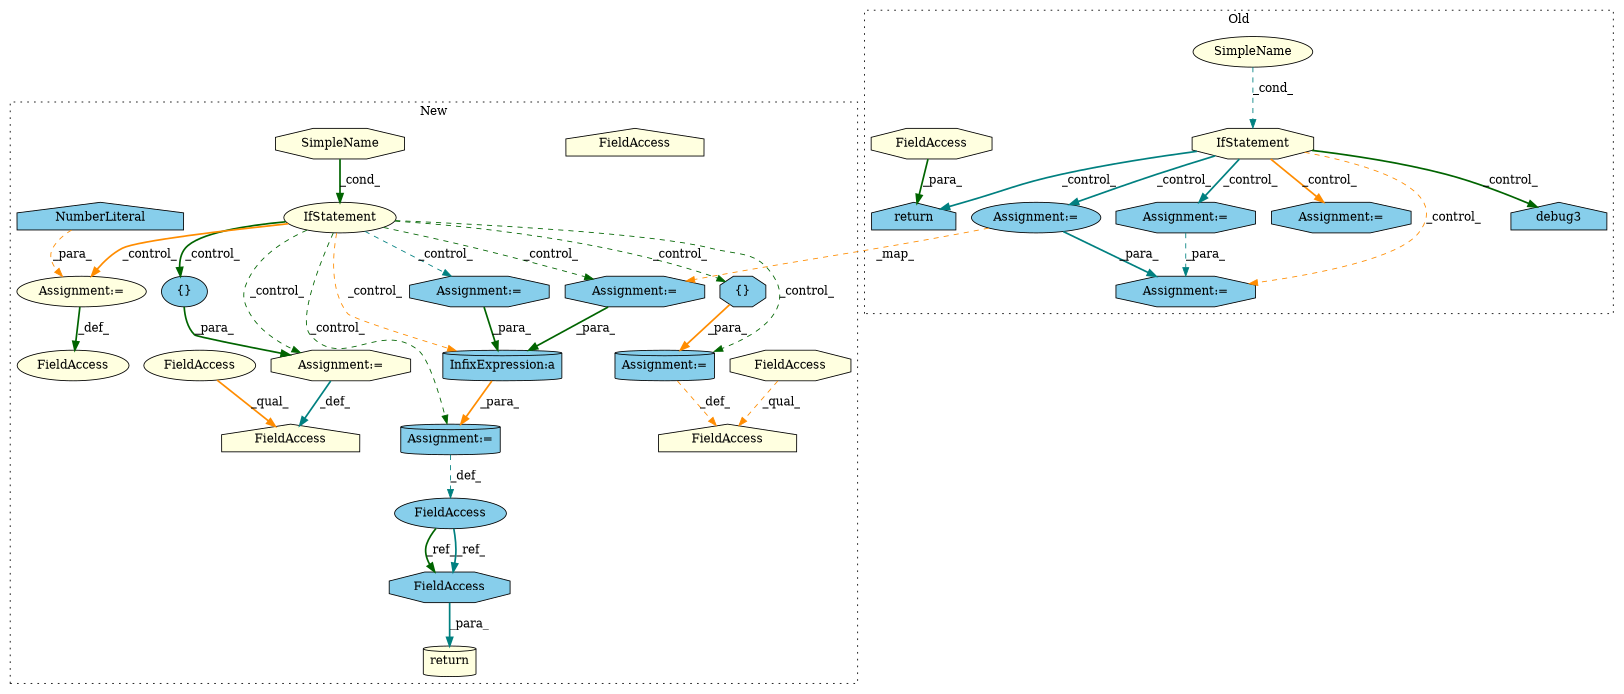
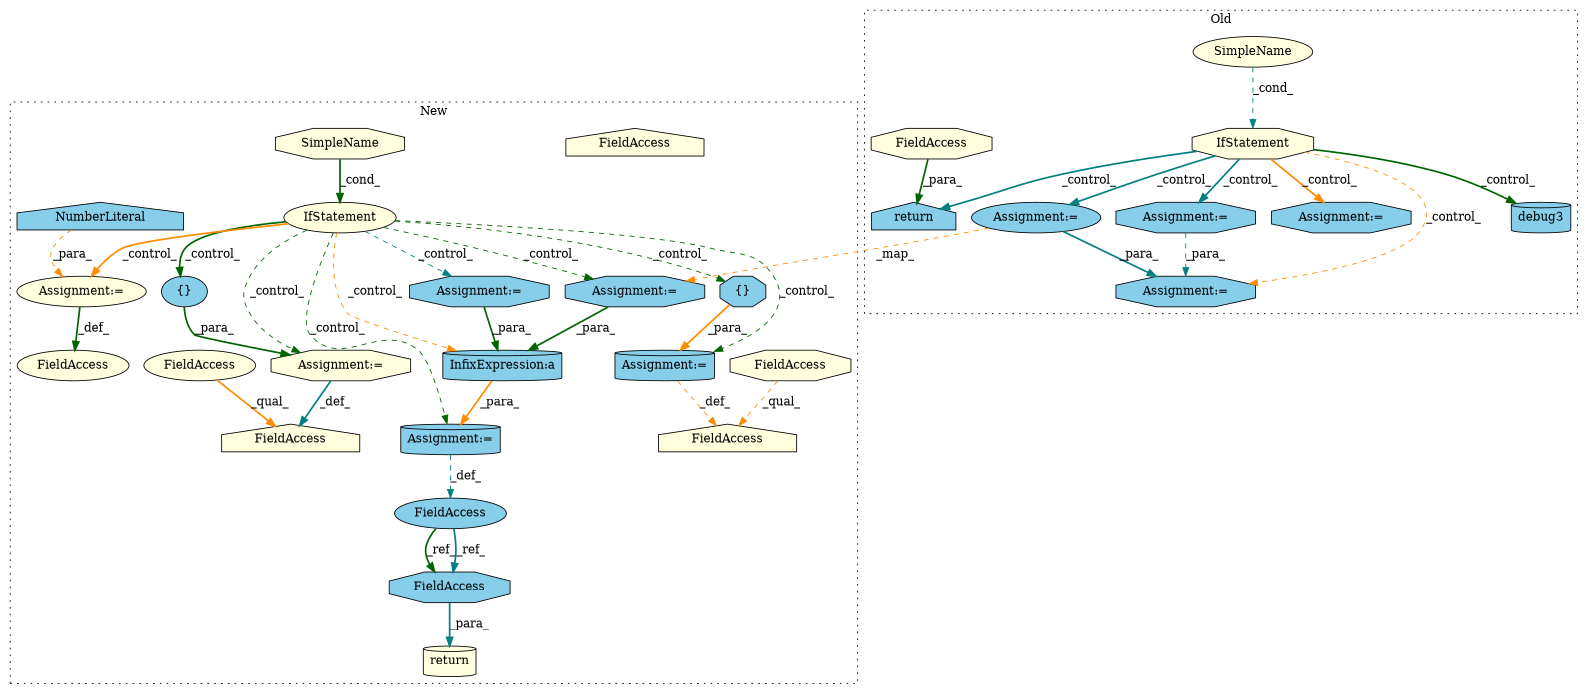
node "debug3": shape house -> cylinder
